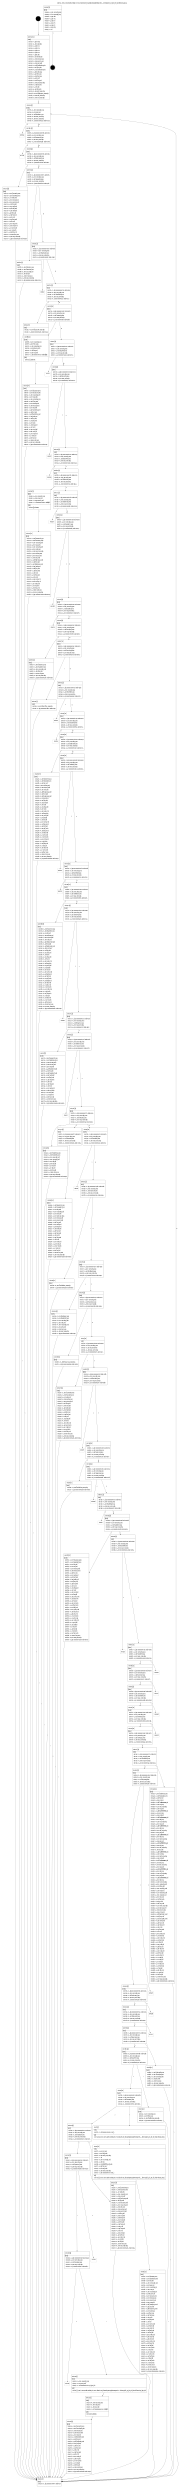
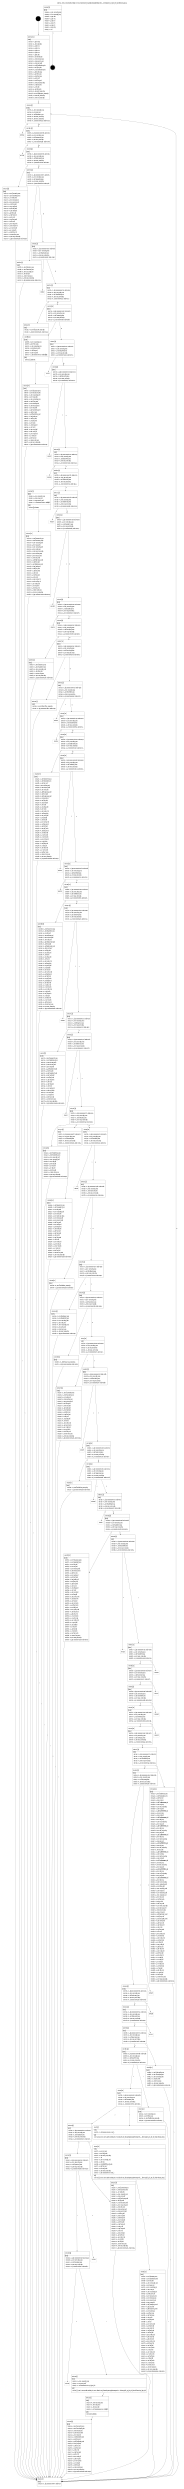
edge "0x401540 [28]" -> "0x401524 [28]": reversed
